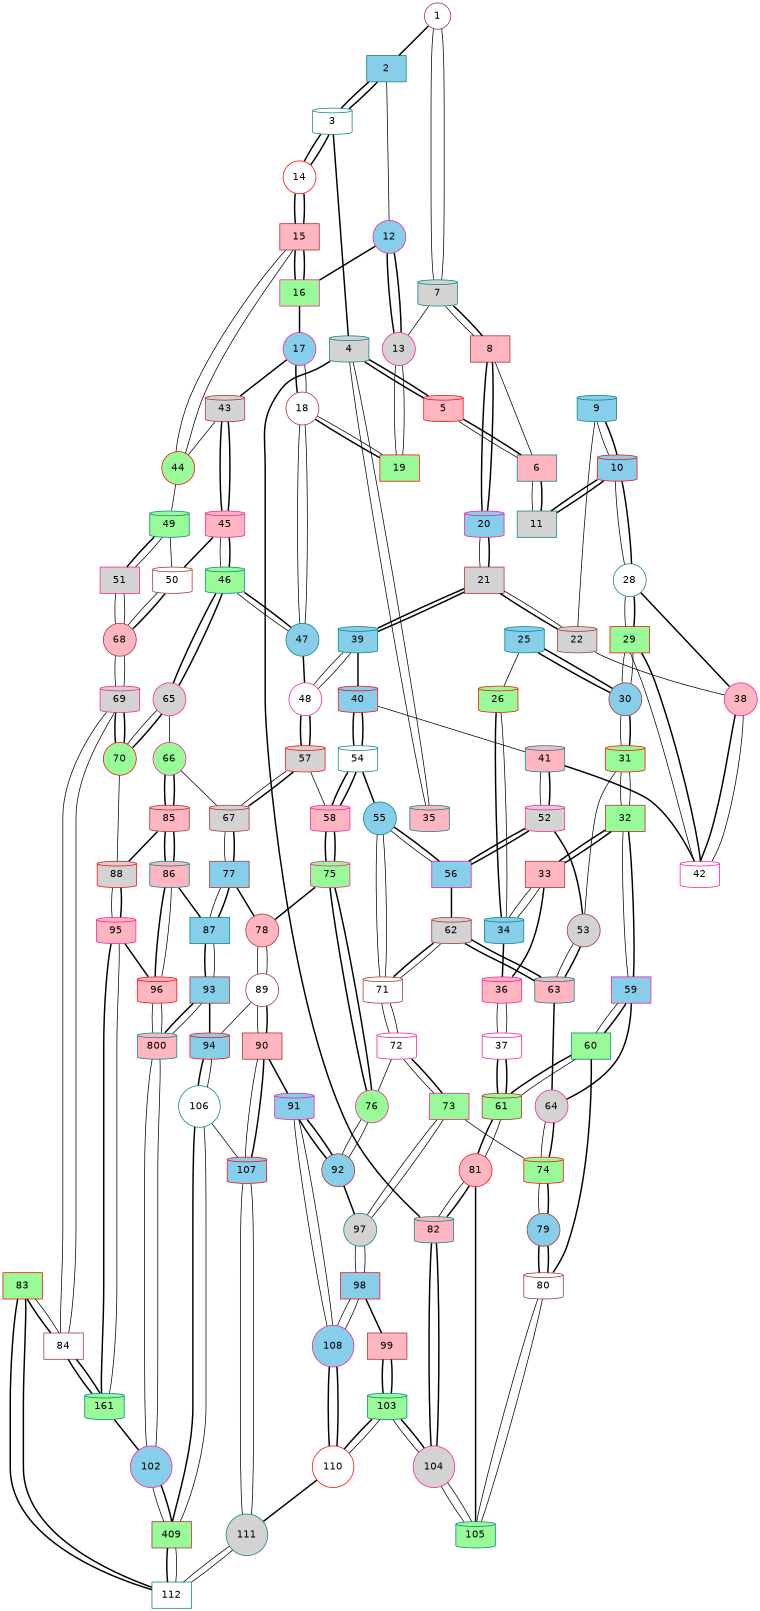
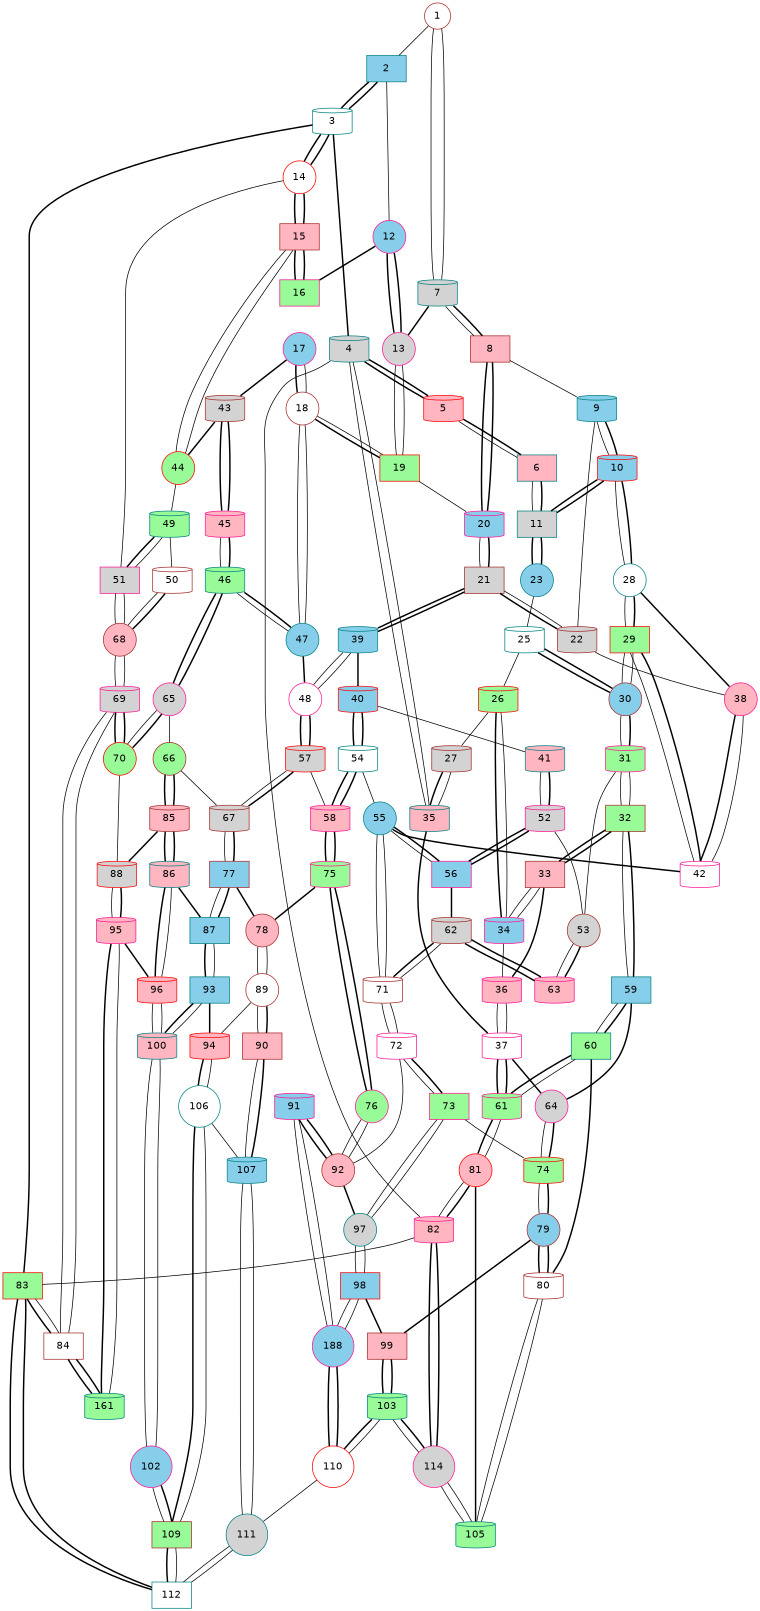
edge "1" -- "2": style bold -> solid
edge "16" -- "17": removed
edge "7" -- "13": style solid -> bold
edge "14" -- "51": added
edge "8" -- "6": now "8" -- "9"
edge "43" -- "44": style solid -> bold
edge "19" -- "20": added
edge "45" -- "50": removed
node "23": added
edge "3" -- "83": added
node "25": fillcolor skyblue -> white
node "66": color deeppink -> brown
node "27": added
node "31": color red -> deeppink
edge "4" -- "82": style bold -> solid
edge "54" -- "55": style bold -> solid
edge "41" -- "42": now "55" -- "42"
edge "52" -- "53": style bold -> solid
node "34": color teal -> deeppink
edge "35" -- "37": added
edge "34" -- "36": style bold -> solid
node "93": color brown -> teal
node "63": color teal -> deeppink
node "59": color deeppink -> teal
node "800": label "800" -> "100"
node "94": fillcolor skyblue -> lightpink
edge "63" -- "64": now "37" -- "64"
edge "72" -- "76": now "72" -- "92"
edge "90" -- "91": removed
node "61": color brown -> deeppink
node "107": color red -> teal
node "92": fillcolor skyblue -> lightpink
node "82": color teal -> deeppink
edge "82" -- "83": added
edge "79" -- "99": added
node "108": label "108" -> "188"
edge "161" -- "102": removed
node "104": label "104" -> "114"
edge "110" -- "111": style bold -> solid
node "409": label "409" -> "109"
